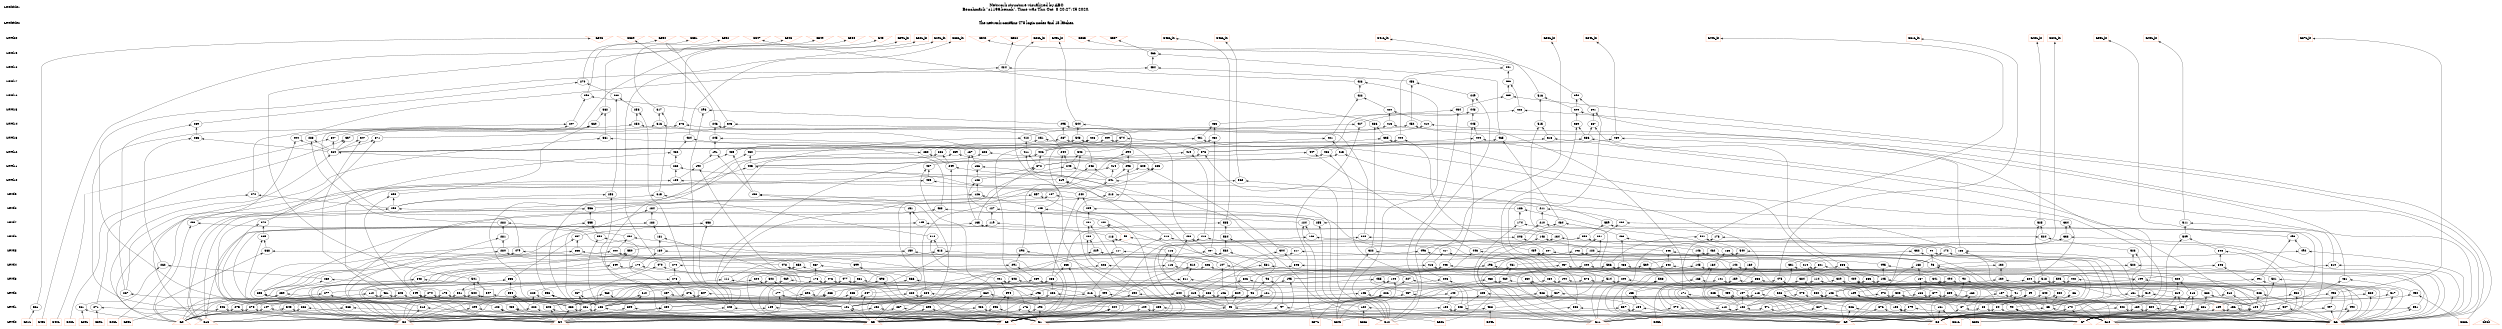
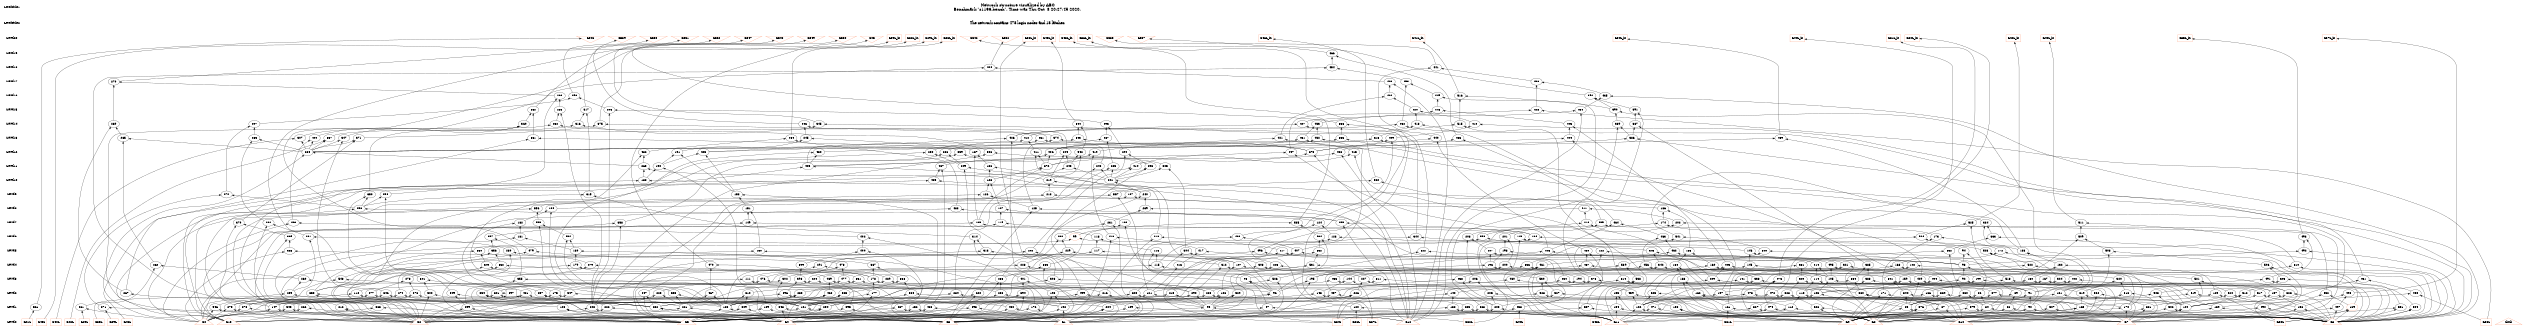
edge "209" -> "416": now "209" -> "443"
